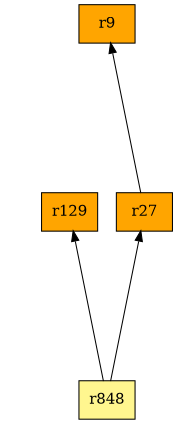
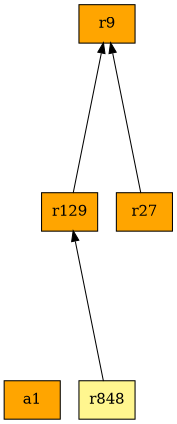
edge "r129" -> "r9": added
edge "r848" -> "r27": removed
node "a1": added
